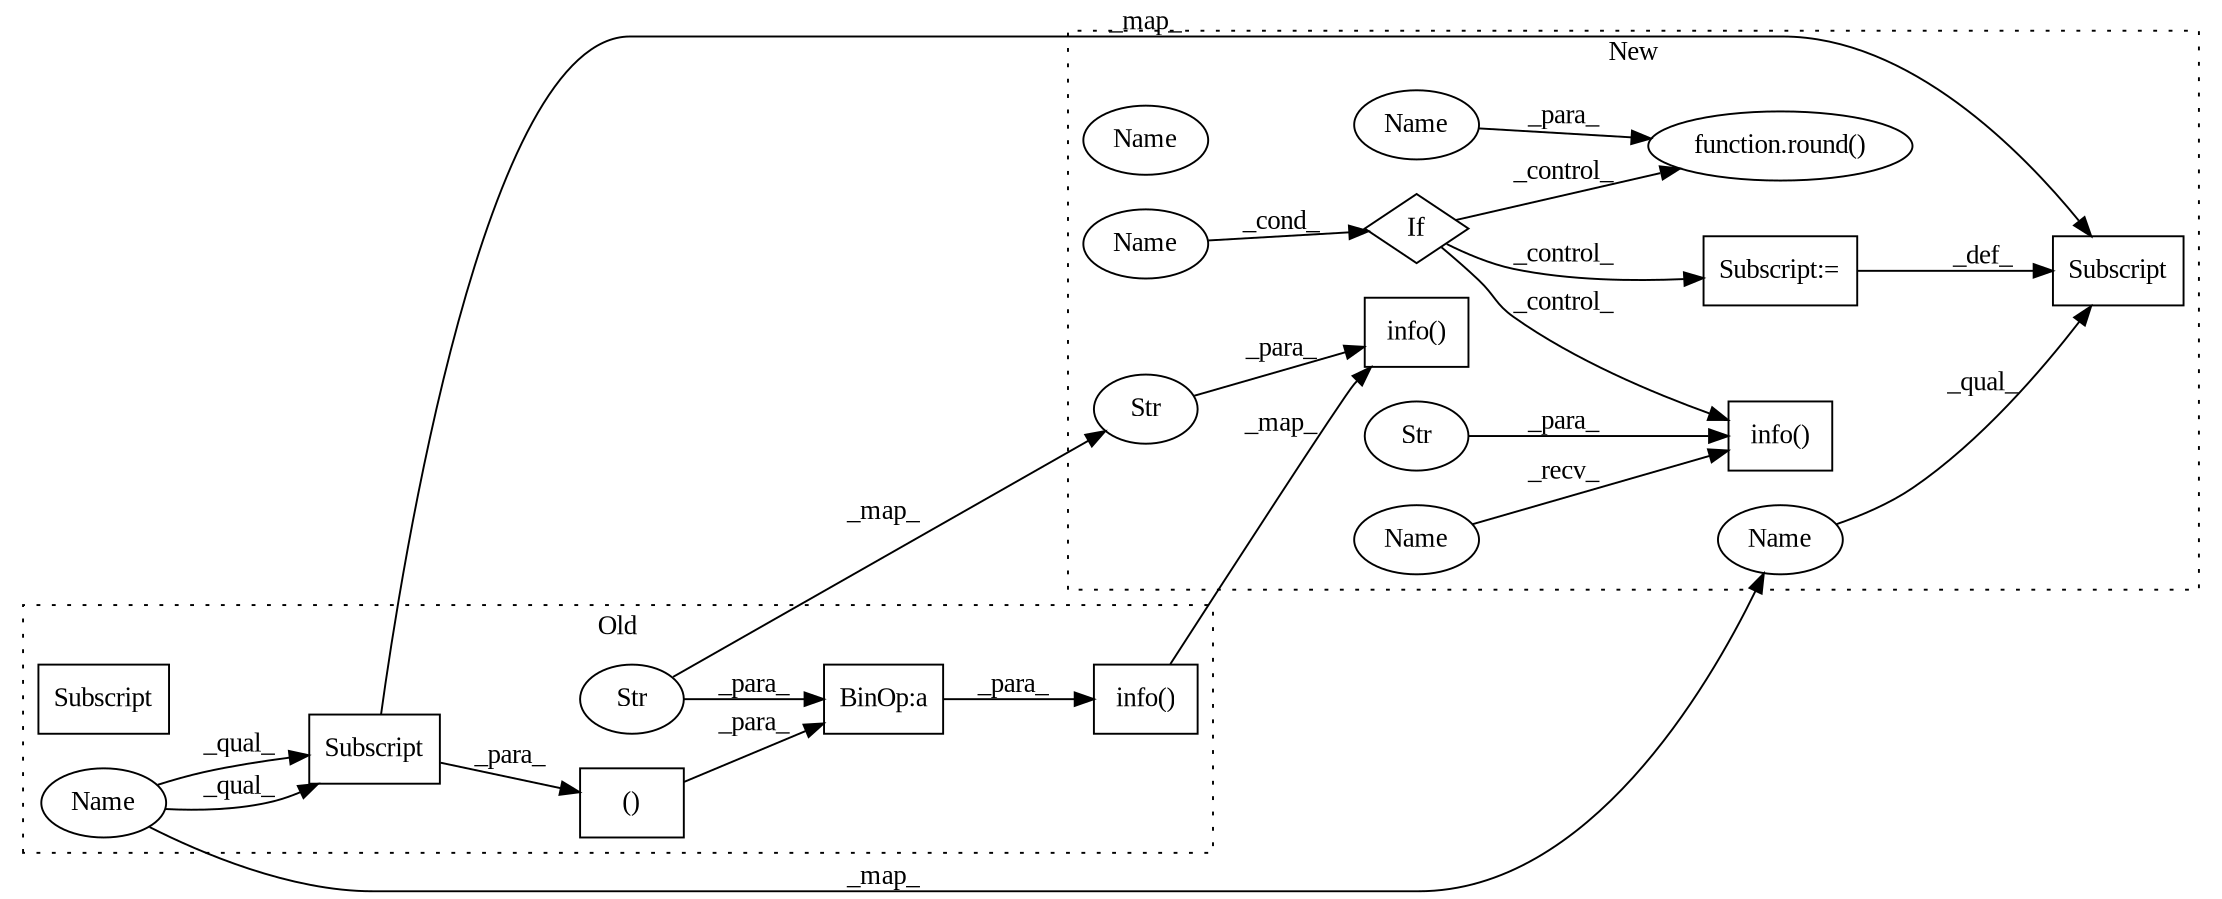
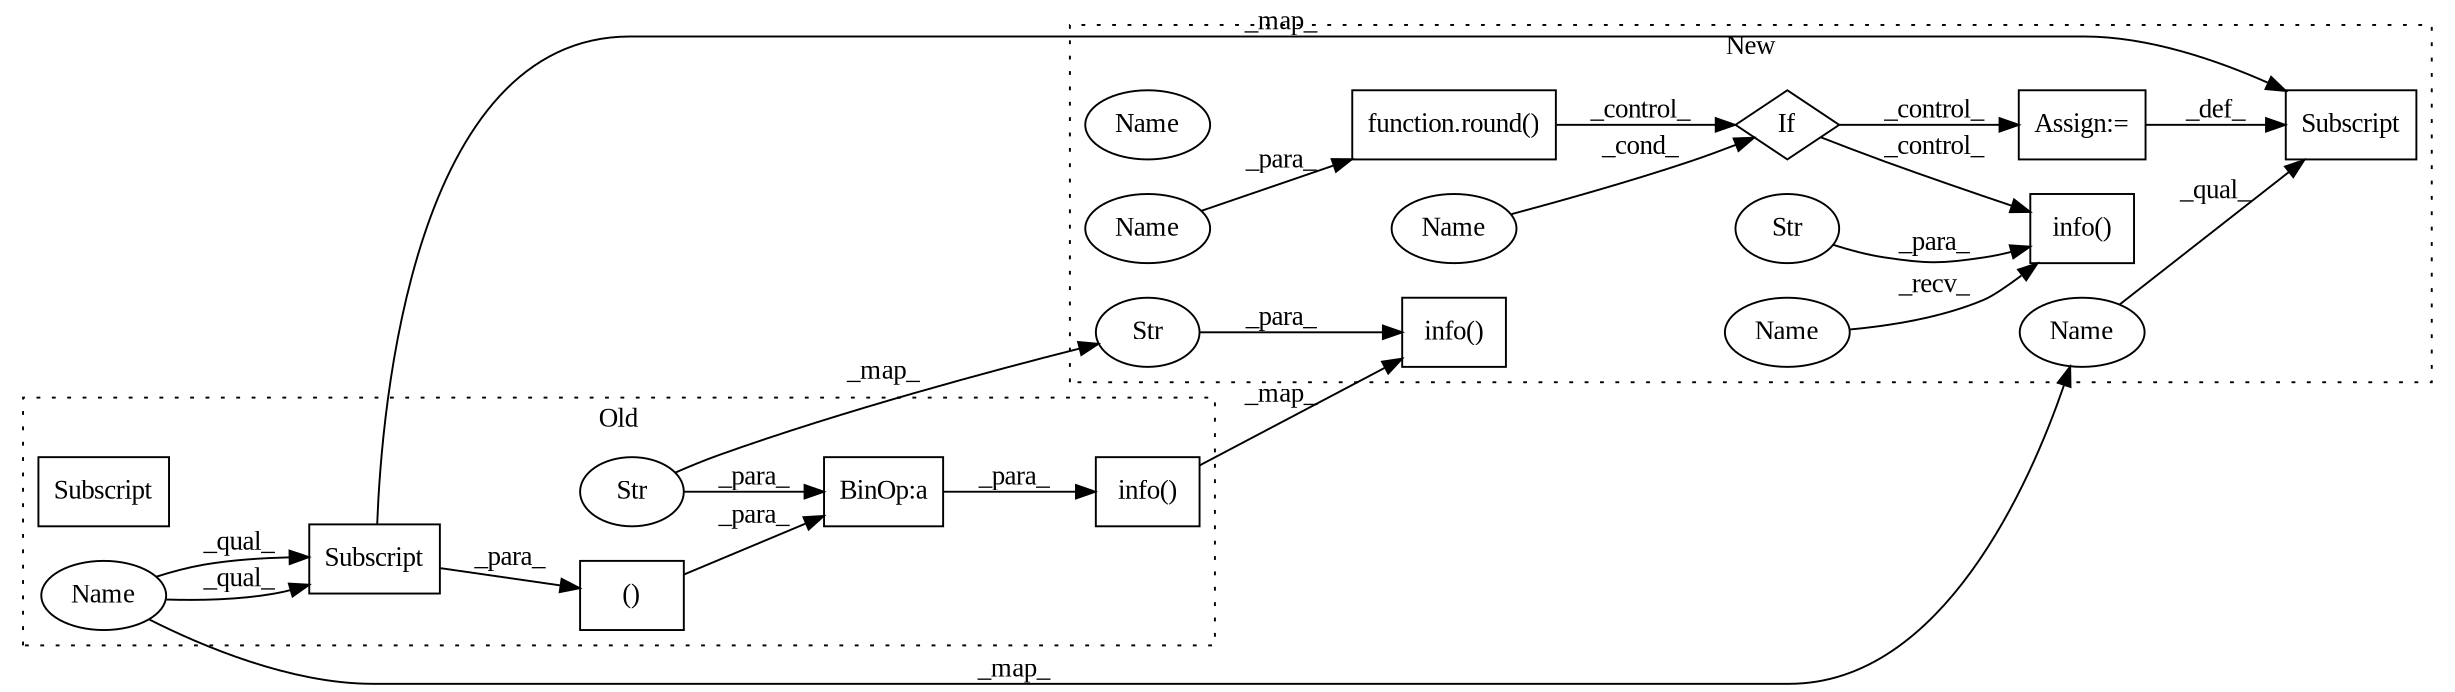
node "function.round()": shape ellipse -> box
edge "If" -> "function.round()": reversed
node "Subscript:=": label "Subscript:=" -> "Assign:="
